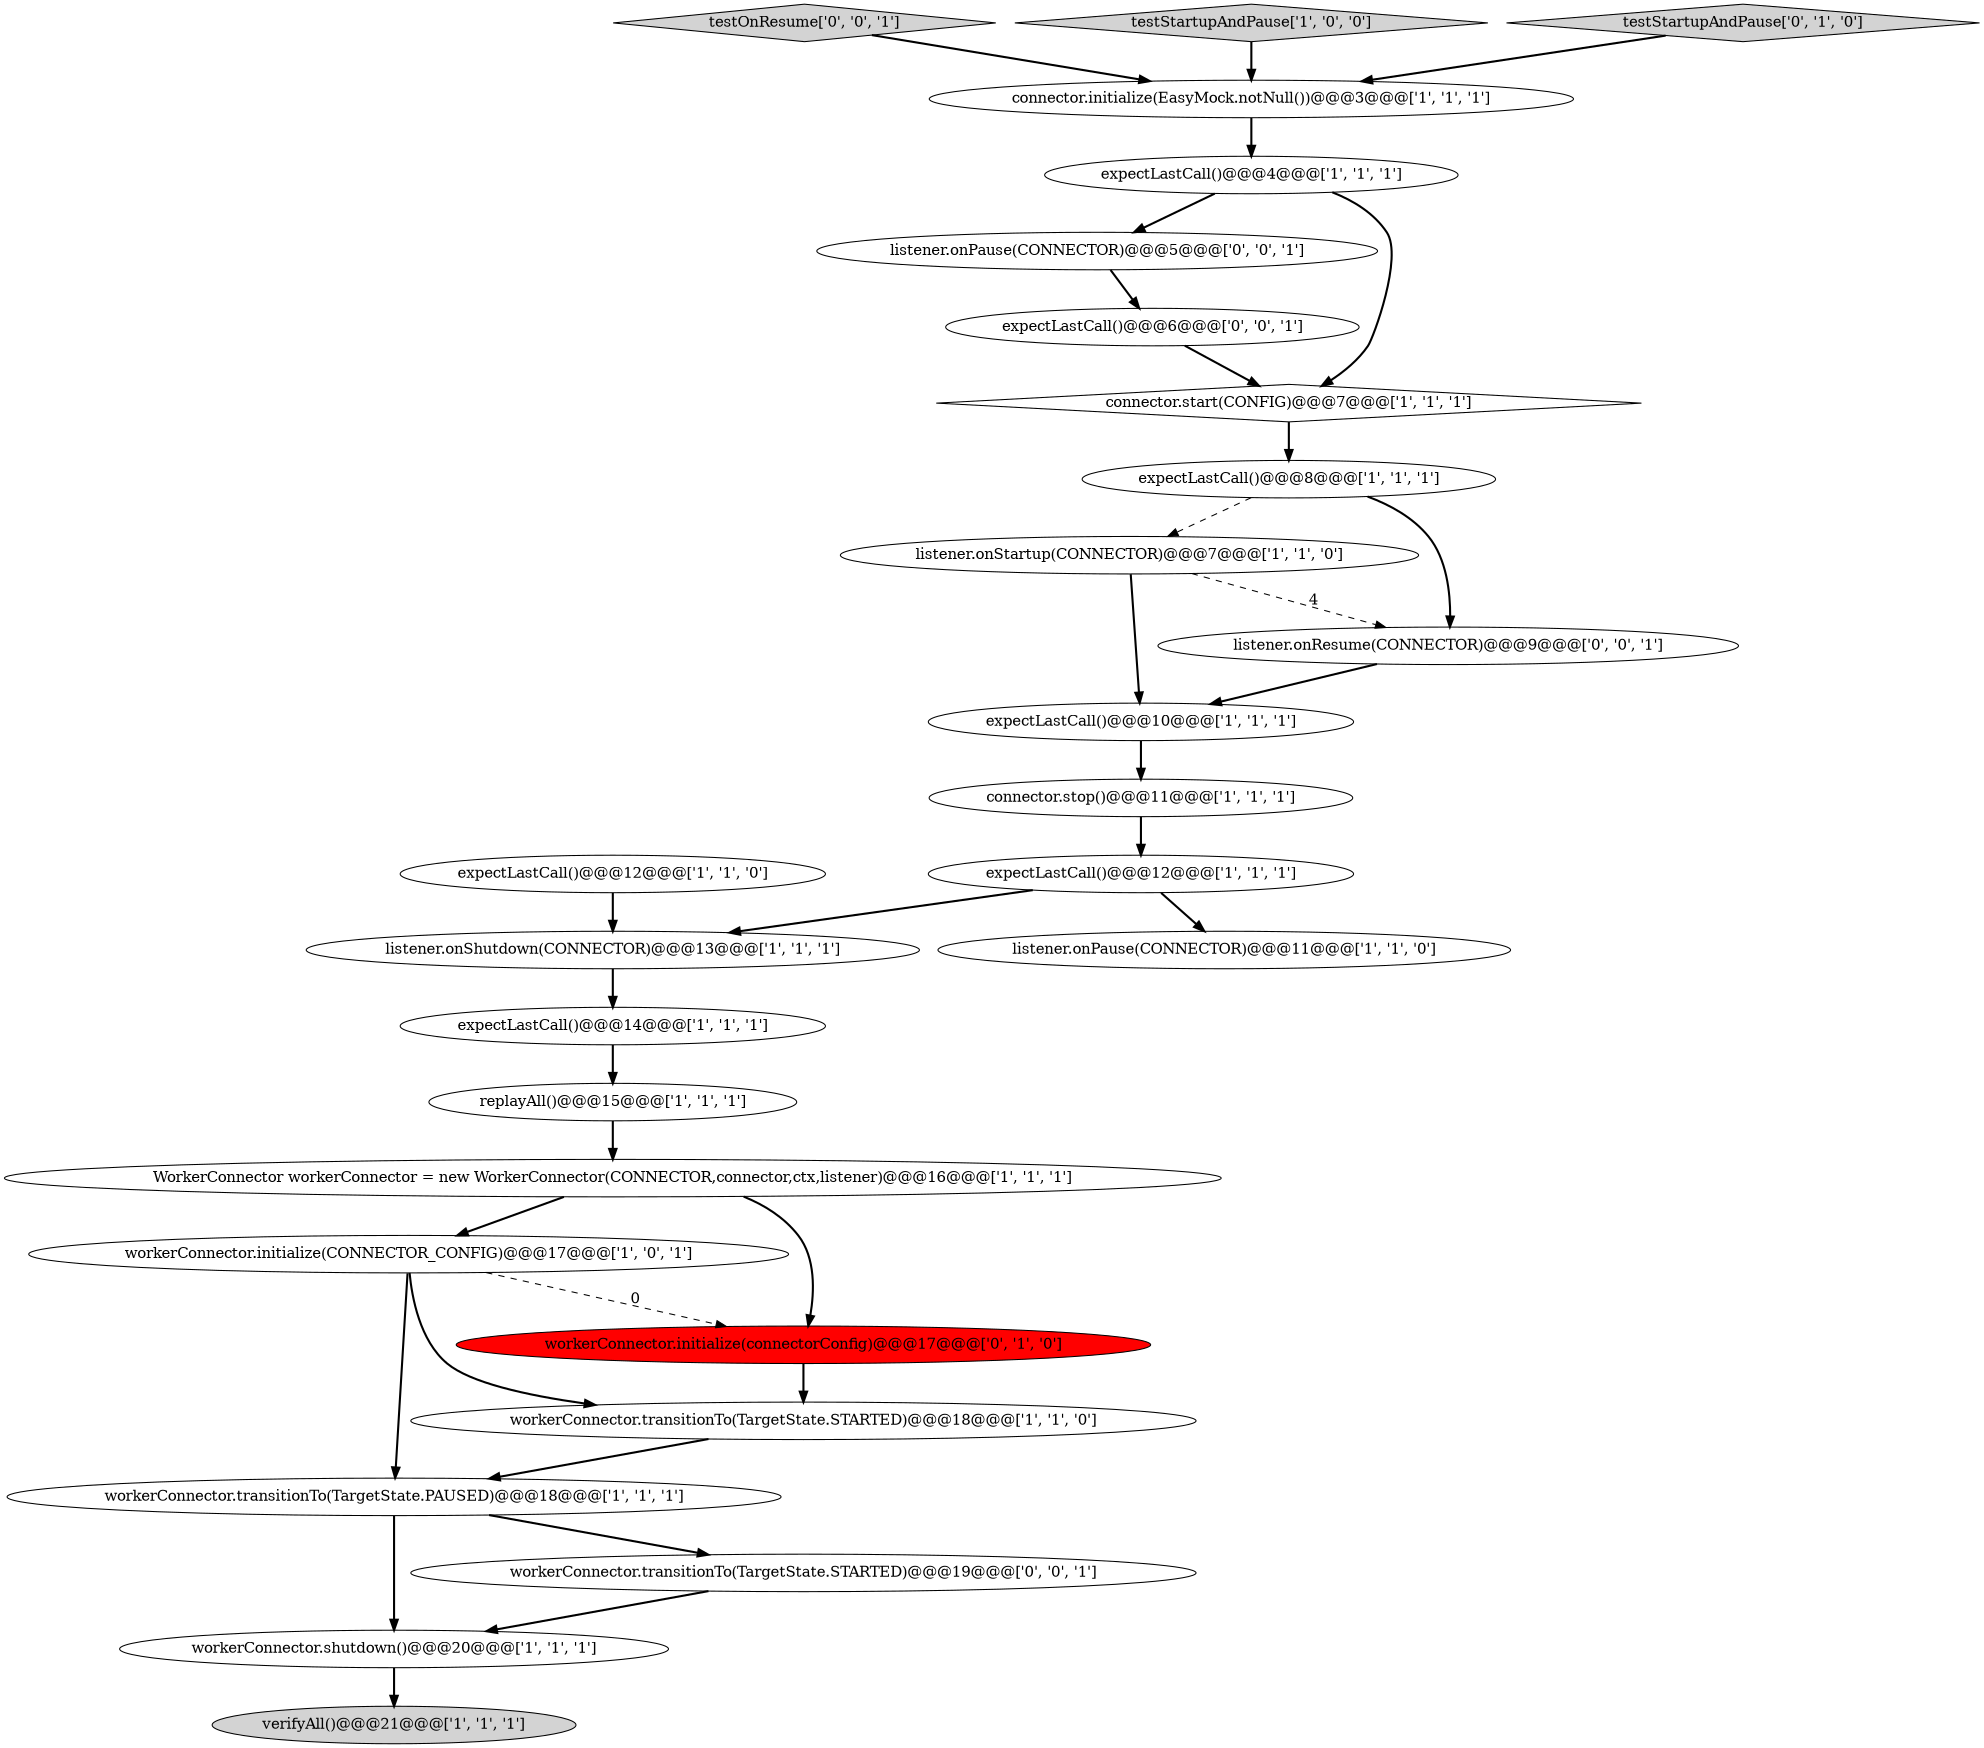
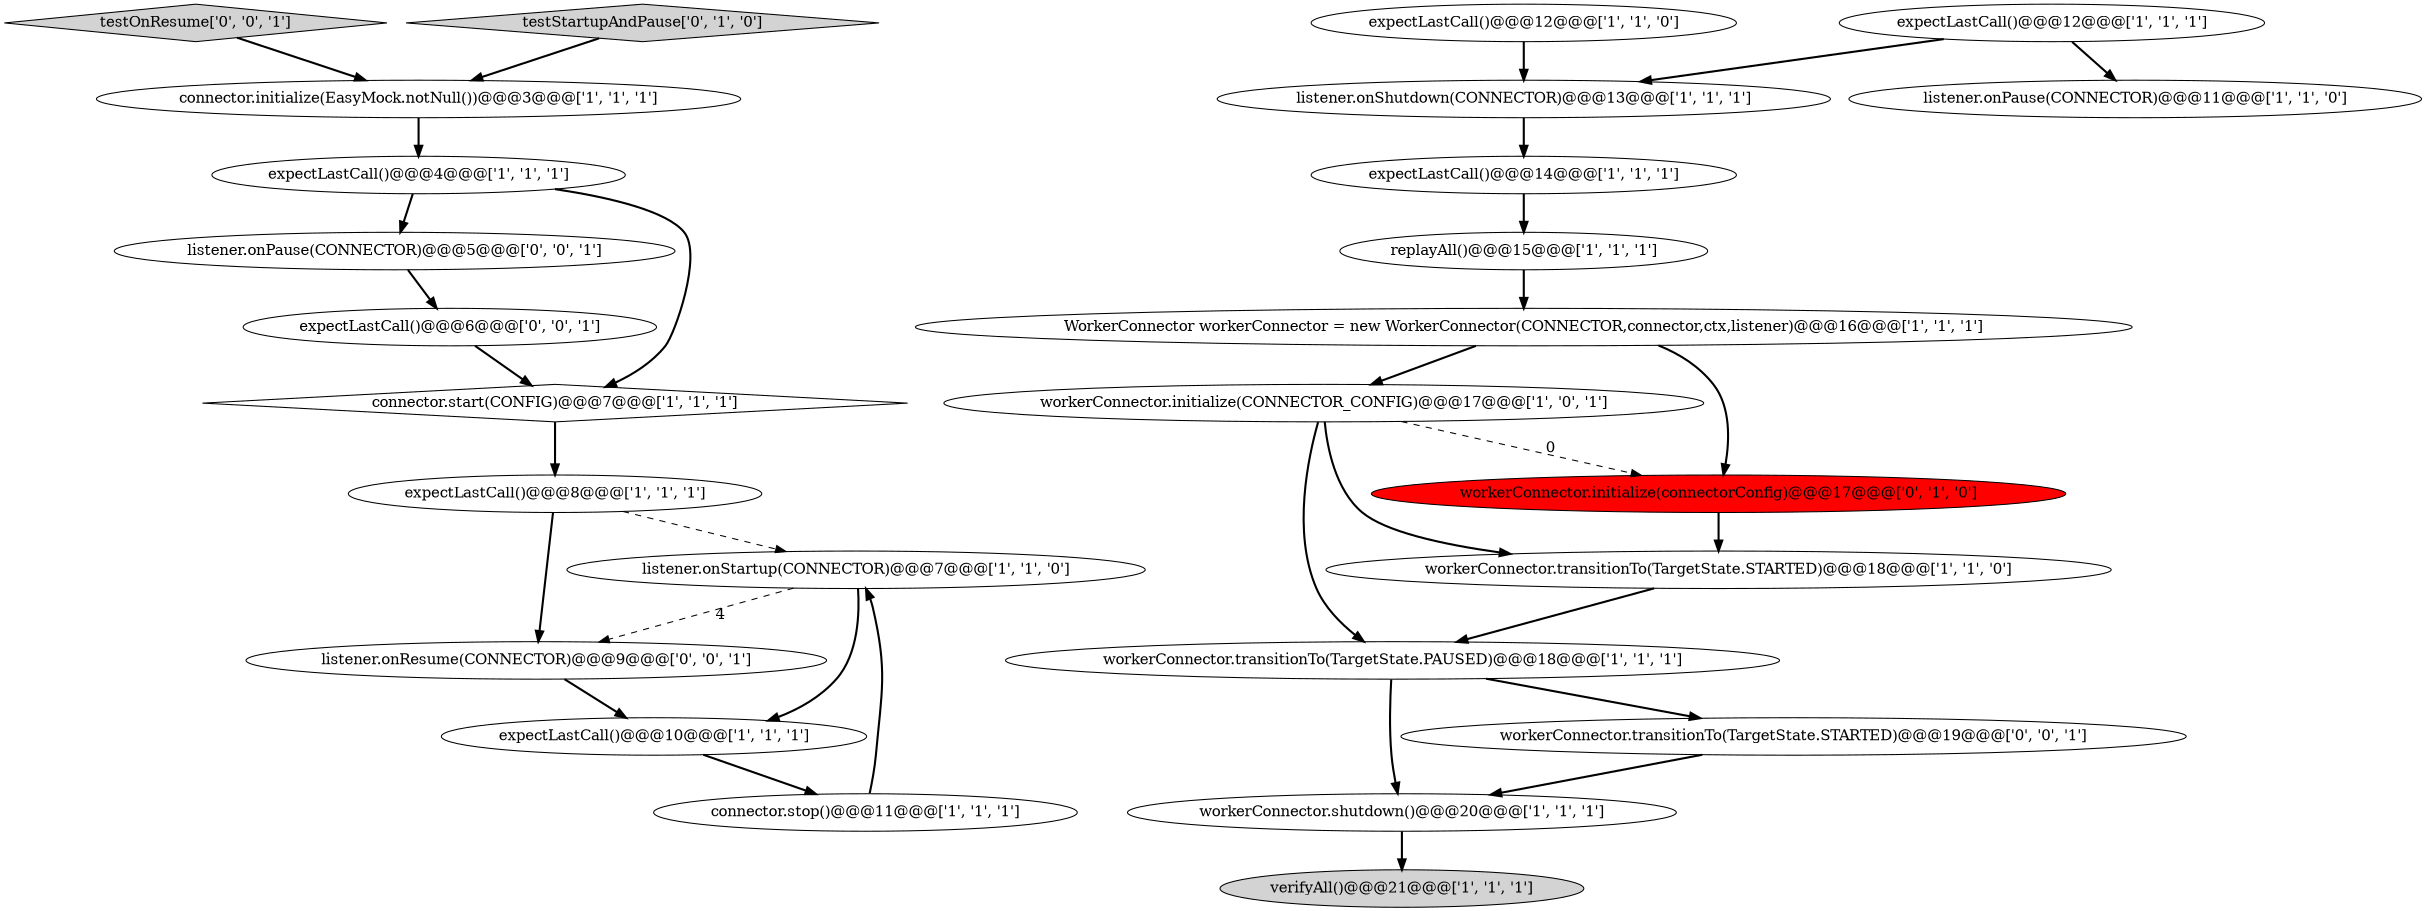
node "testStartupAndPause['1', '0', '0']": removed
edge "connector.stop()@@@11@@@['1', '1', '1']" -> "expectLastCall()@@@12@@@['1', '1', '1']": now "connector.stop()@@@11@@@['1', '1', '1']" -> "listener.onStartup(CONNECTOR)@@@7@@@['1', '1', '0']"
